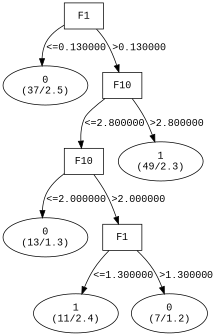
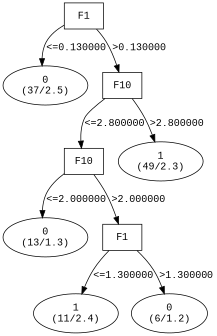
node "0 (7/1.2)": label "0 (7/1.2)" -> "0 (6/1.2)"
